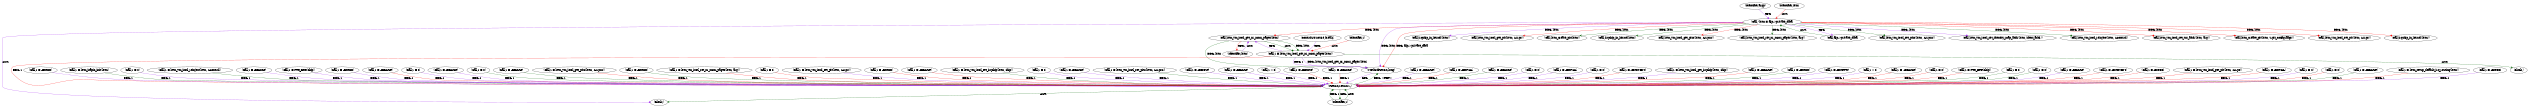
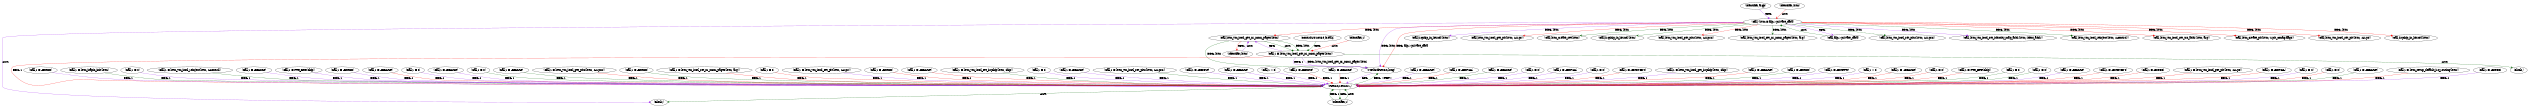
node "(Call,kvm_create_pic(kvm))": label "(Call,kvm_create_pic(kvm))" -> "(Call,kvm_create_set(kvm))"
edge "(ControlStructure,break;)" -> "(Call,r = kvm_vm_ioctl_get_nr_mmu_pages(kvm))": color purple -> darkgreen
